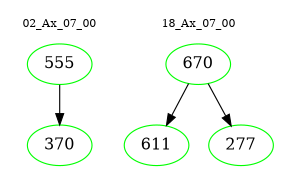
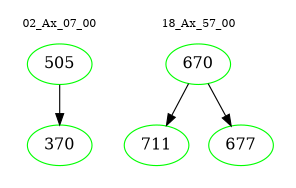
cluster "18_Ax_07_00": label "18_Ax_07_00" -> "18_Ax_57_00"
node "555": label "555" -> "505"
node "611": label "611" -> "711"
node "277": label "277" -> "677"
